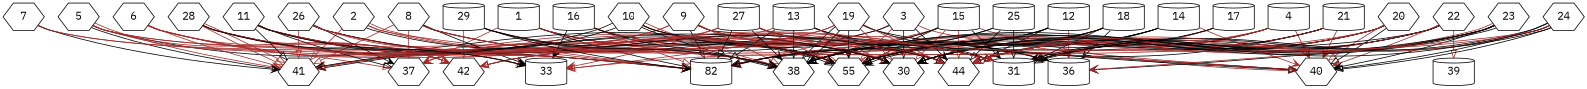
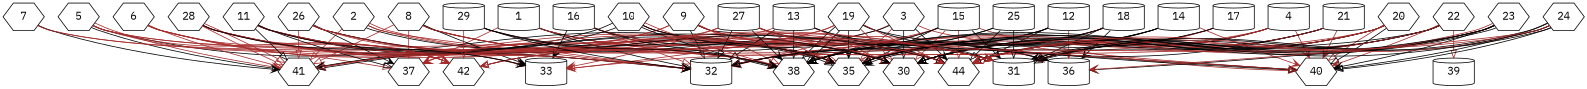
node "82": label "82" -> "32"
node "55": label "55" -> "35"
